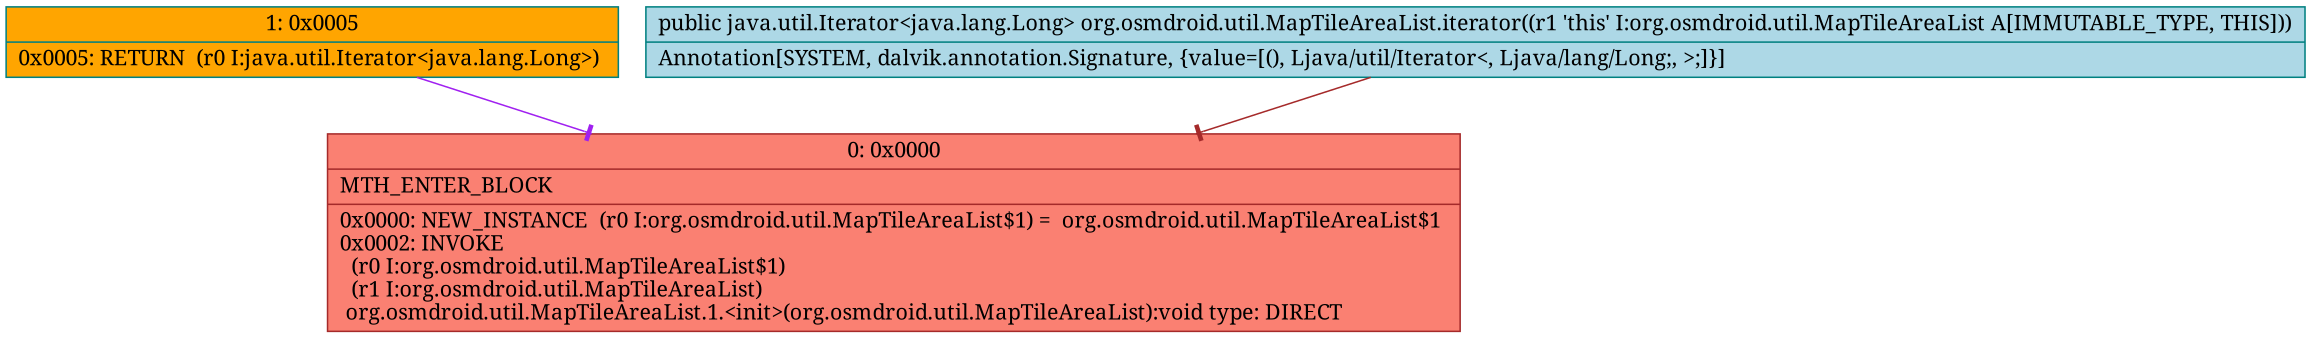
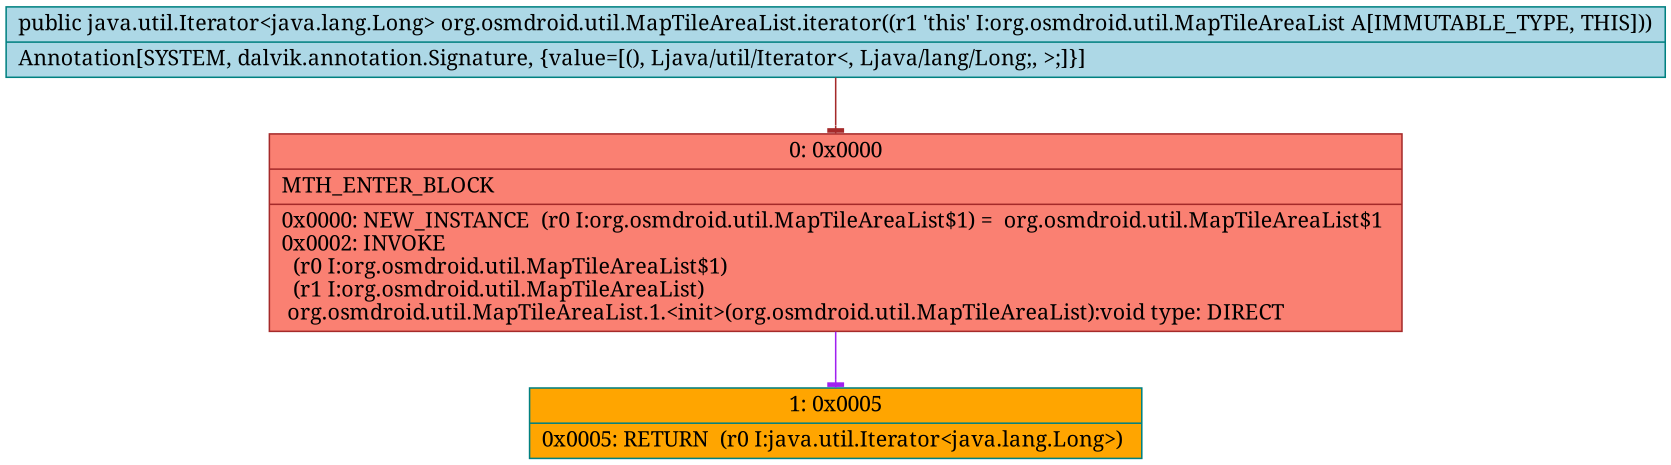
edge "1: 0x0005" -> "0: 0x0000": reversed
